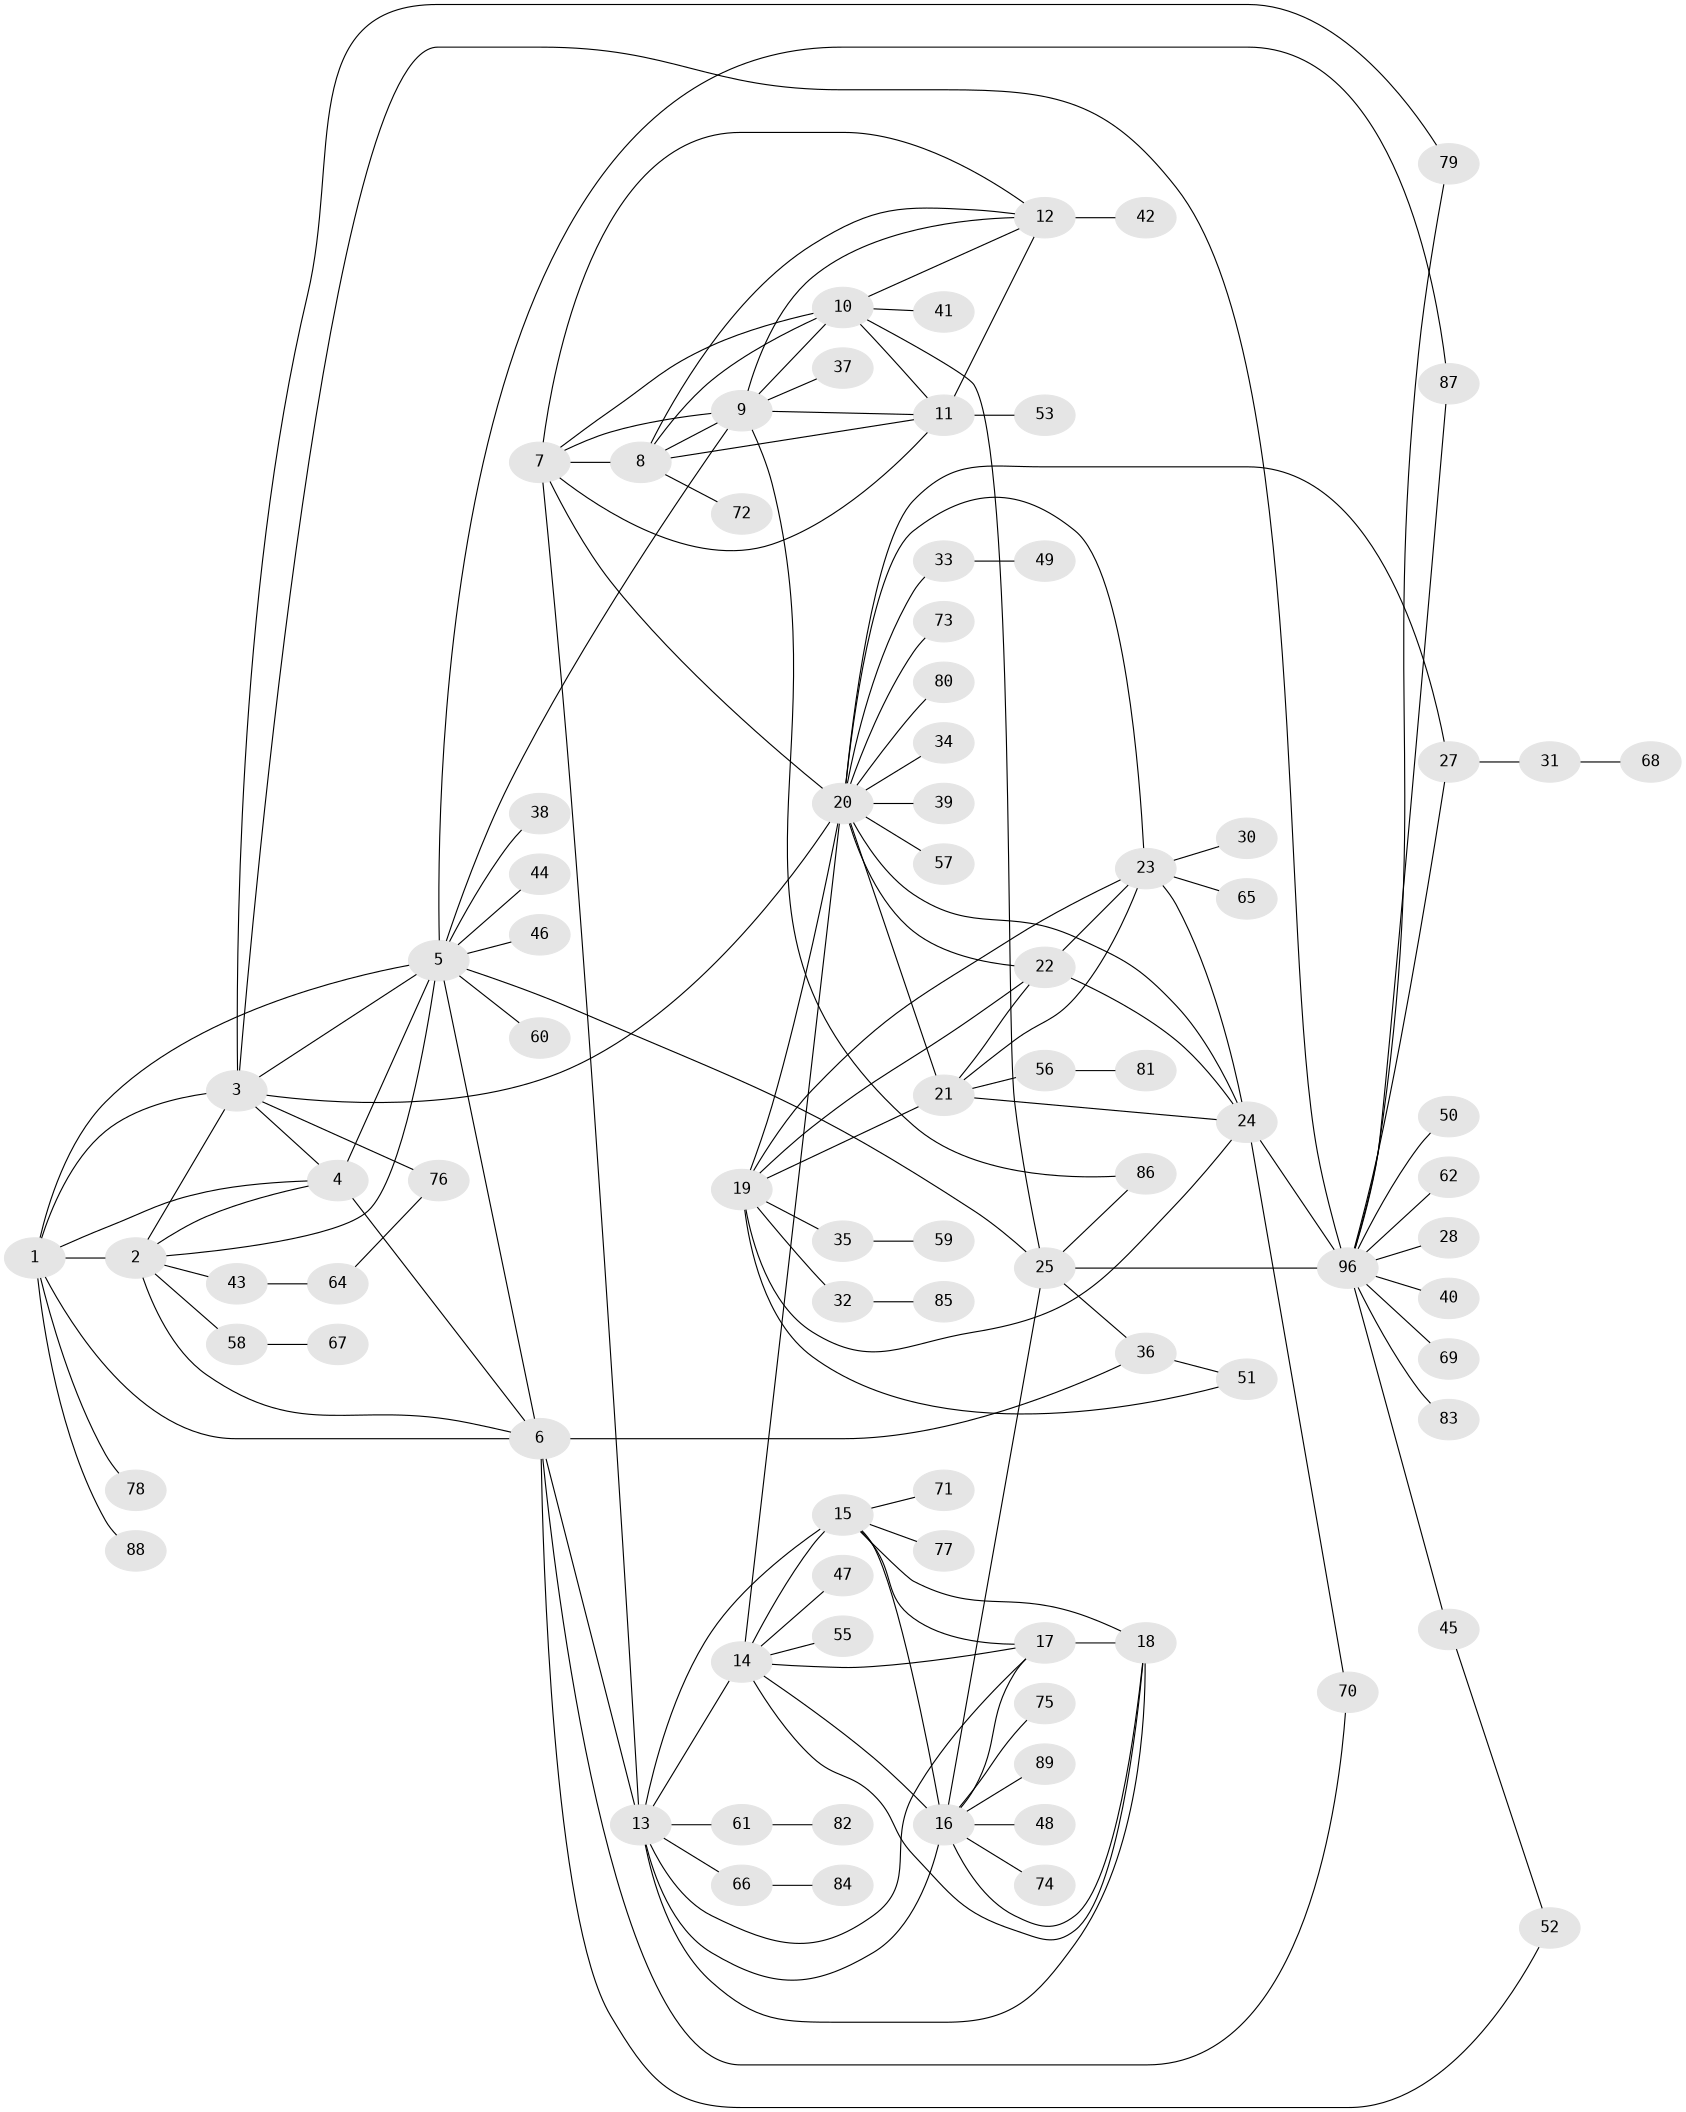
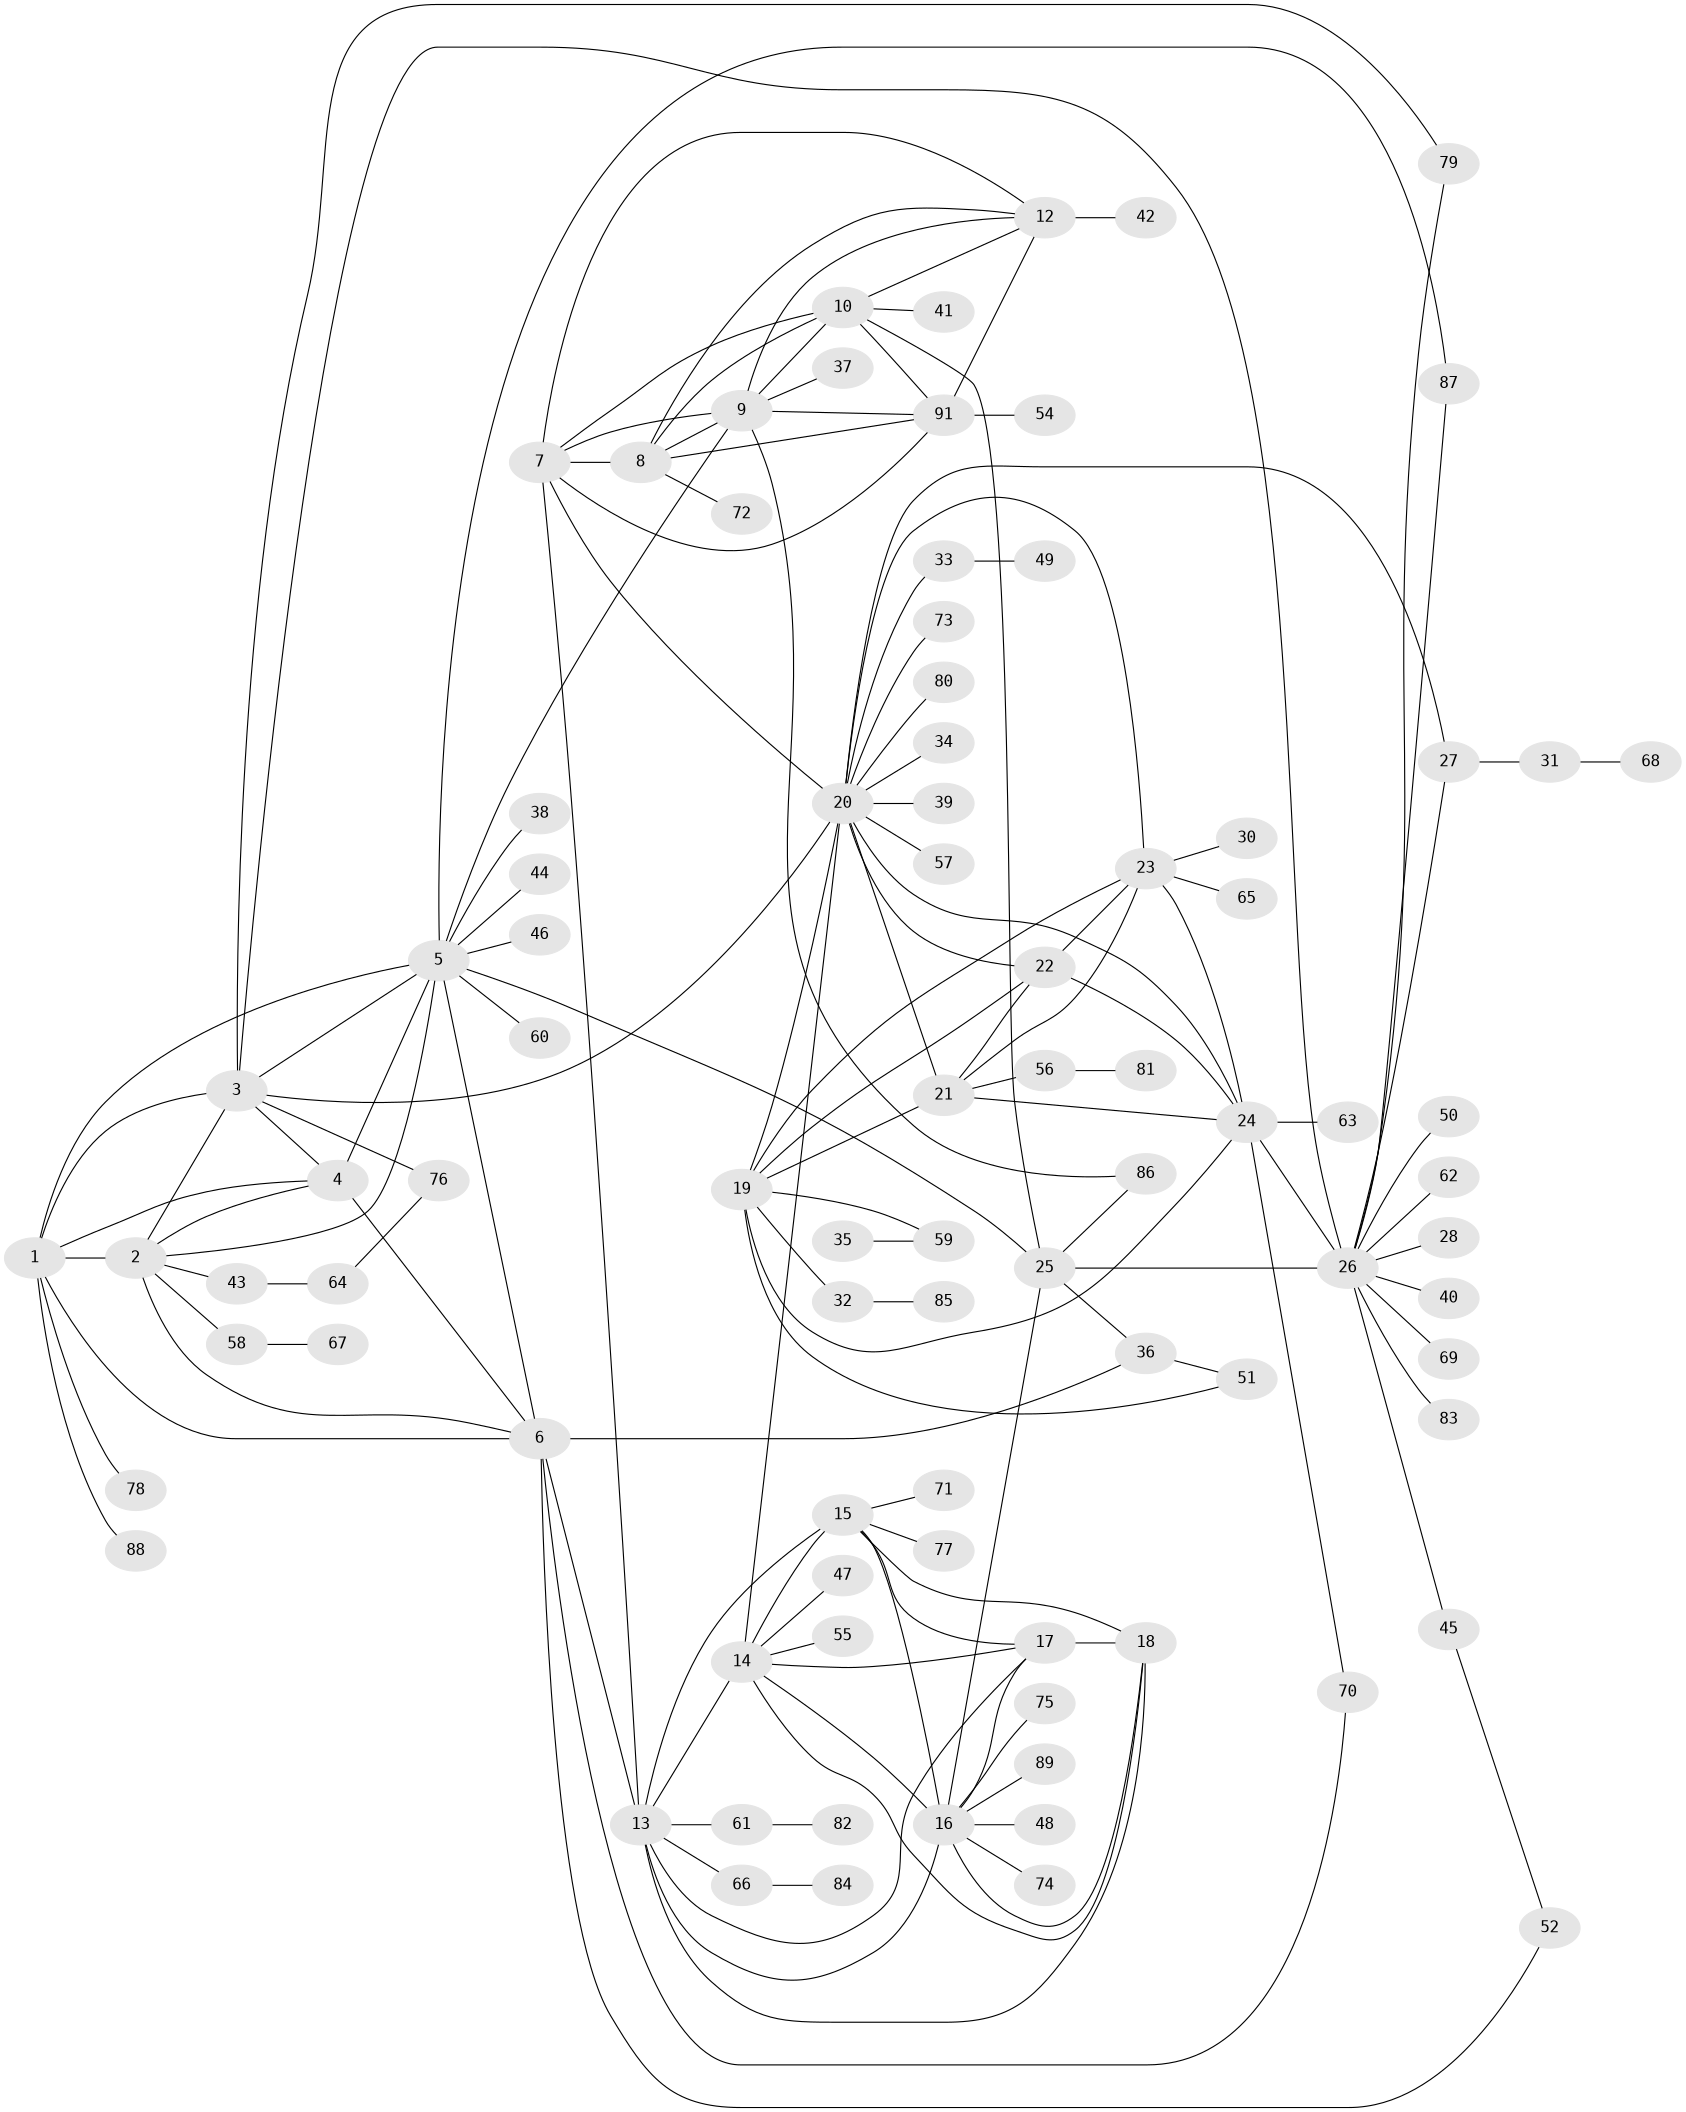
node "11": label "11" -> "91"
node "53": label "53" -> "54"
node "63": added
edge "19" -- "35": now "19" -- "59"
node "96": label "96" -> "26"
